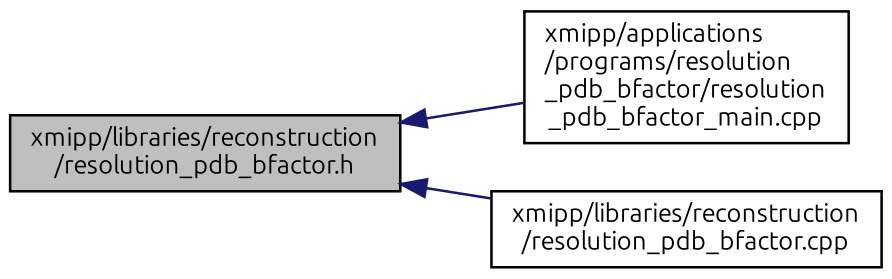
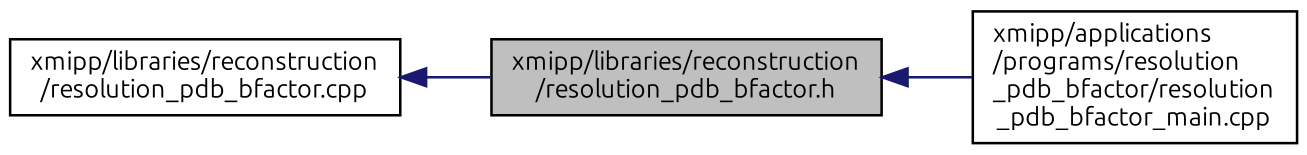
edge "xmipp/libraries/reconstruction /resolution_pdb_bfactor.cpp" -> "xmipp/libraries/reconstruction /resolution_pdb_bfactor.h": reversed
